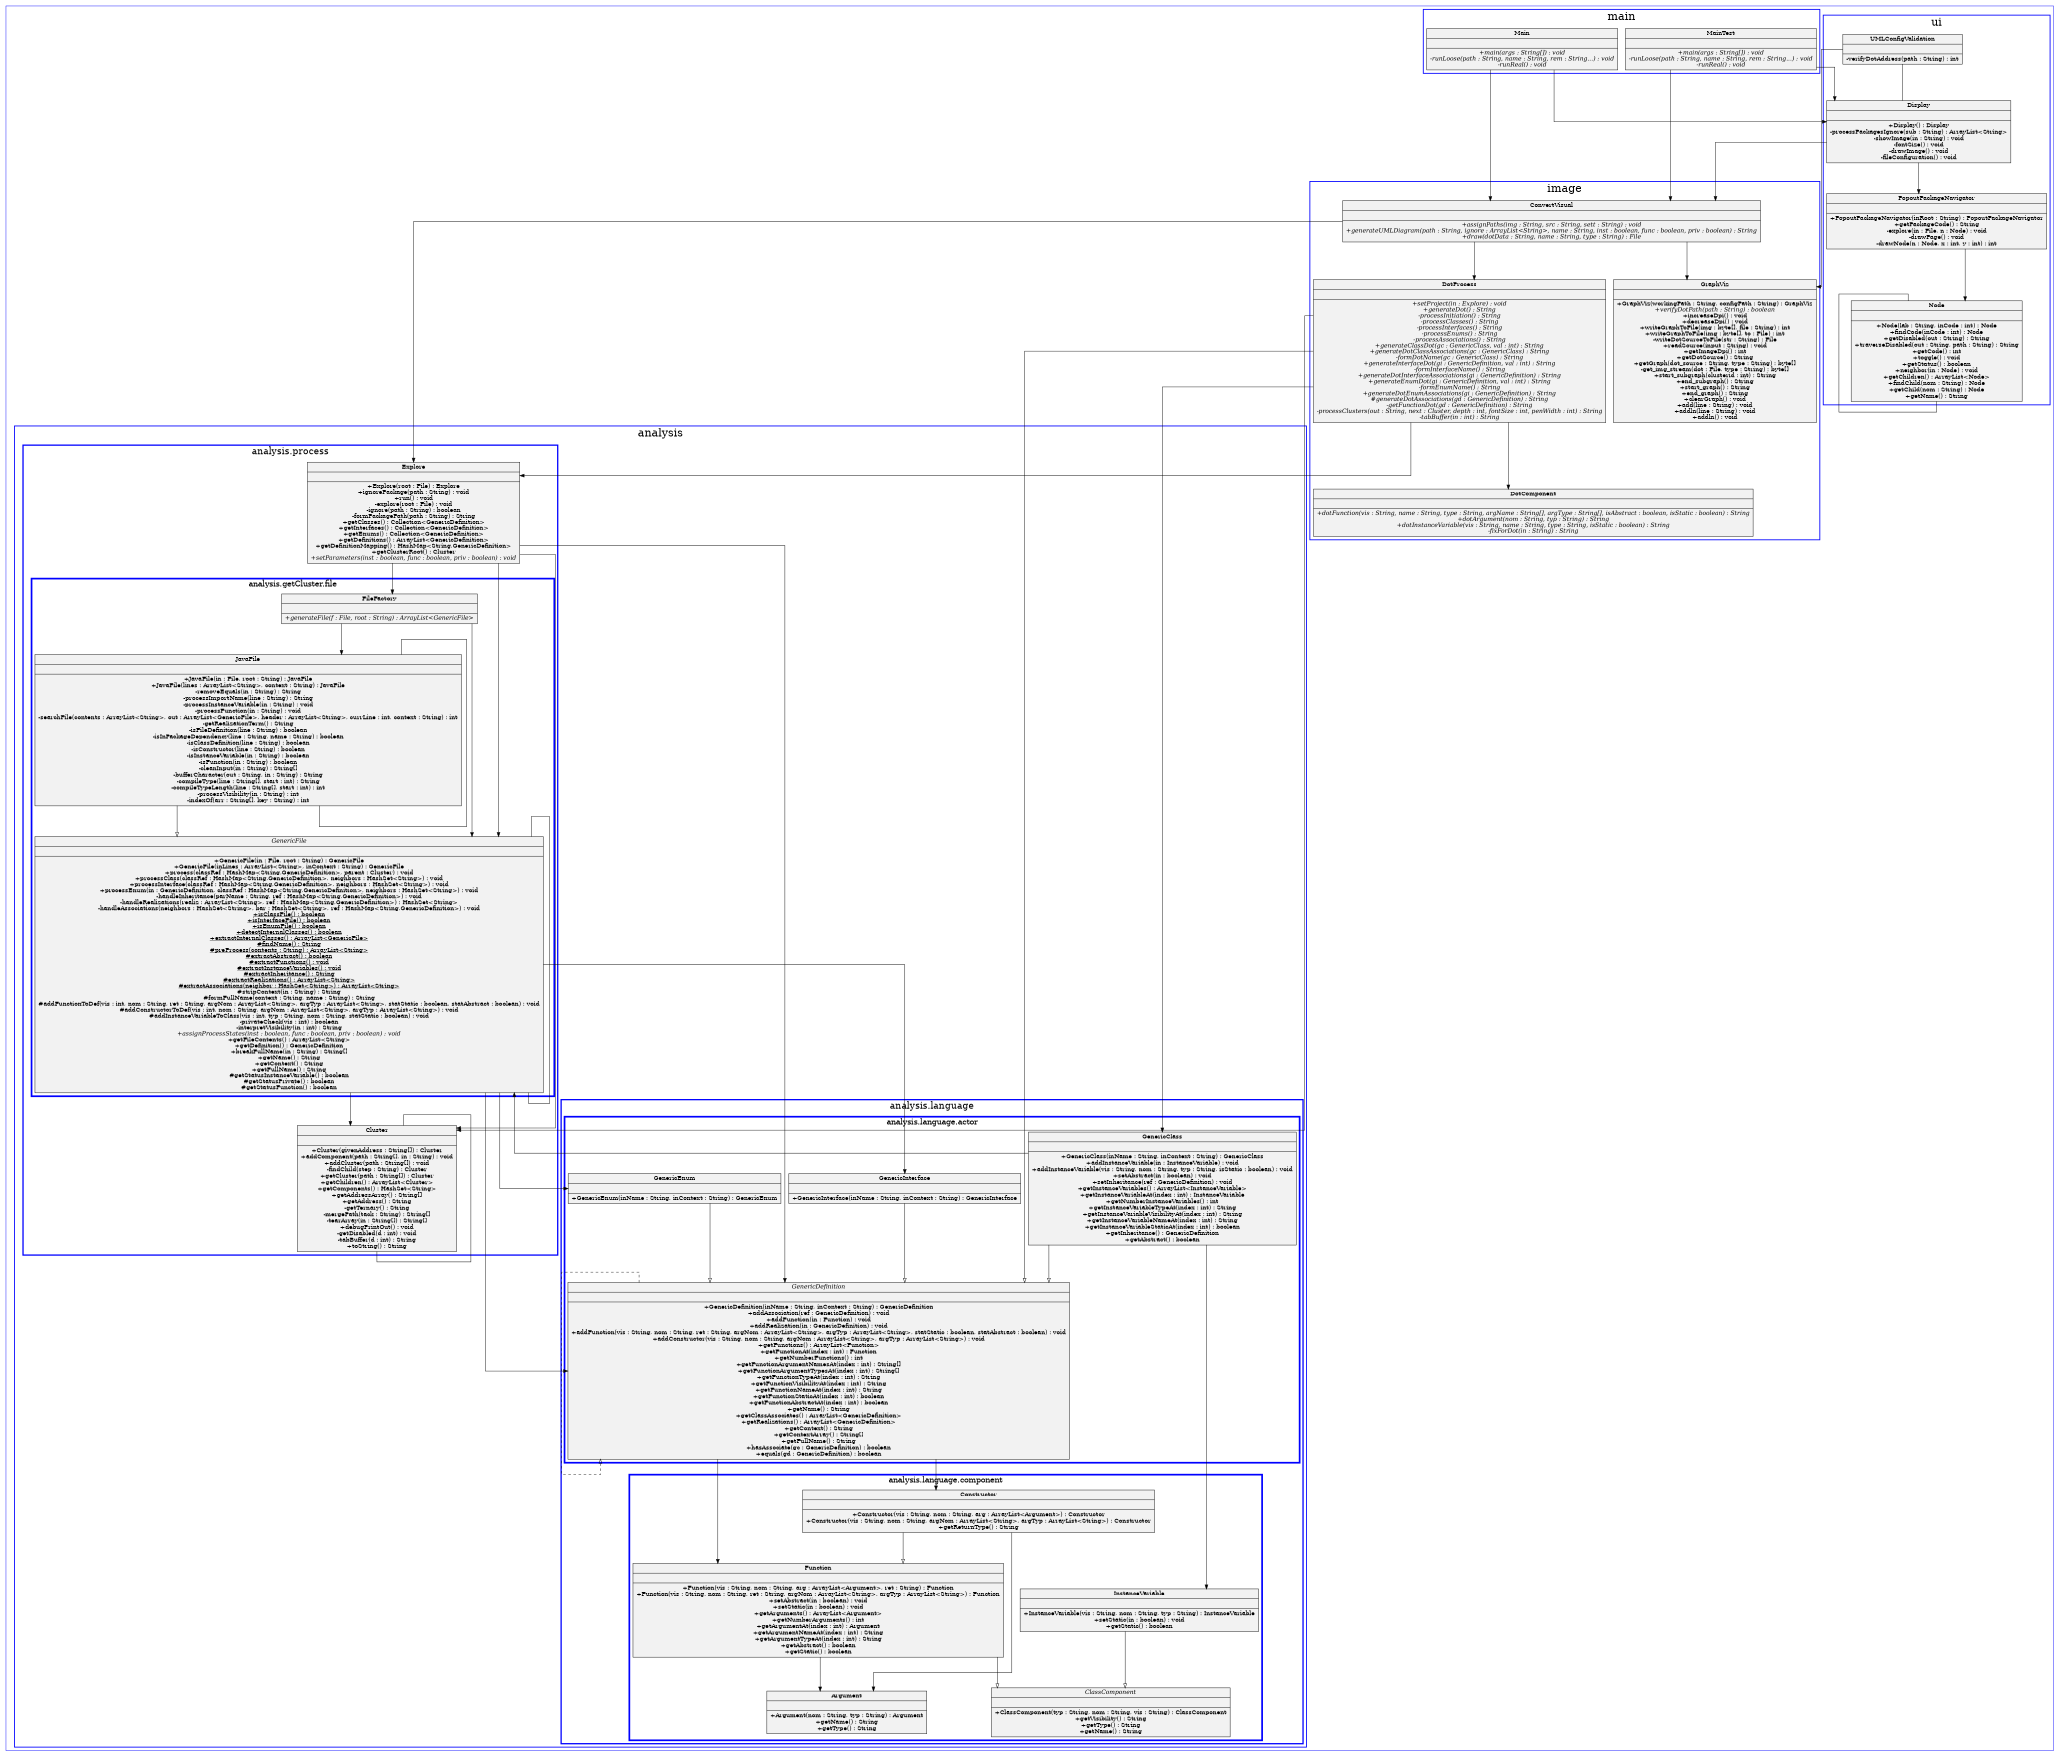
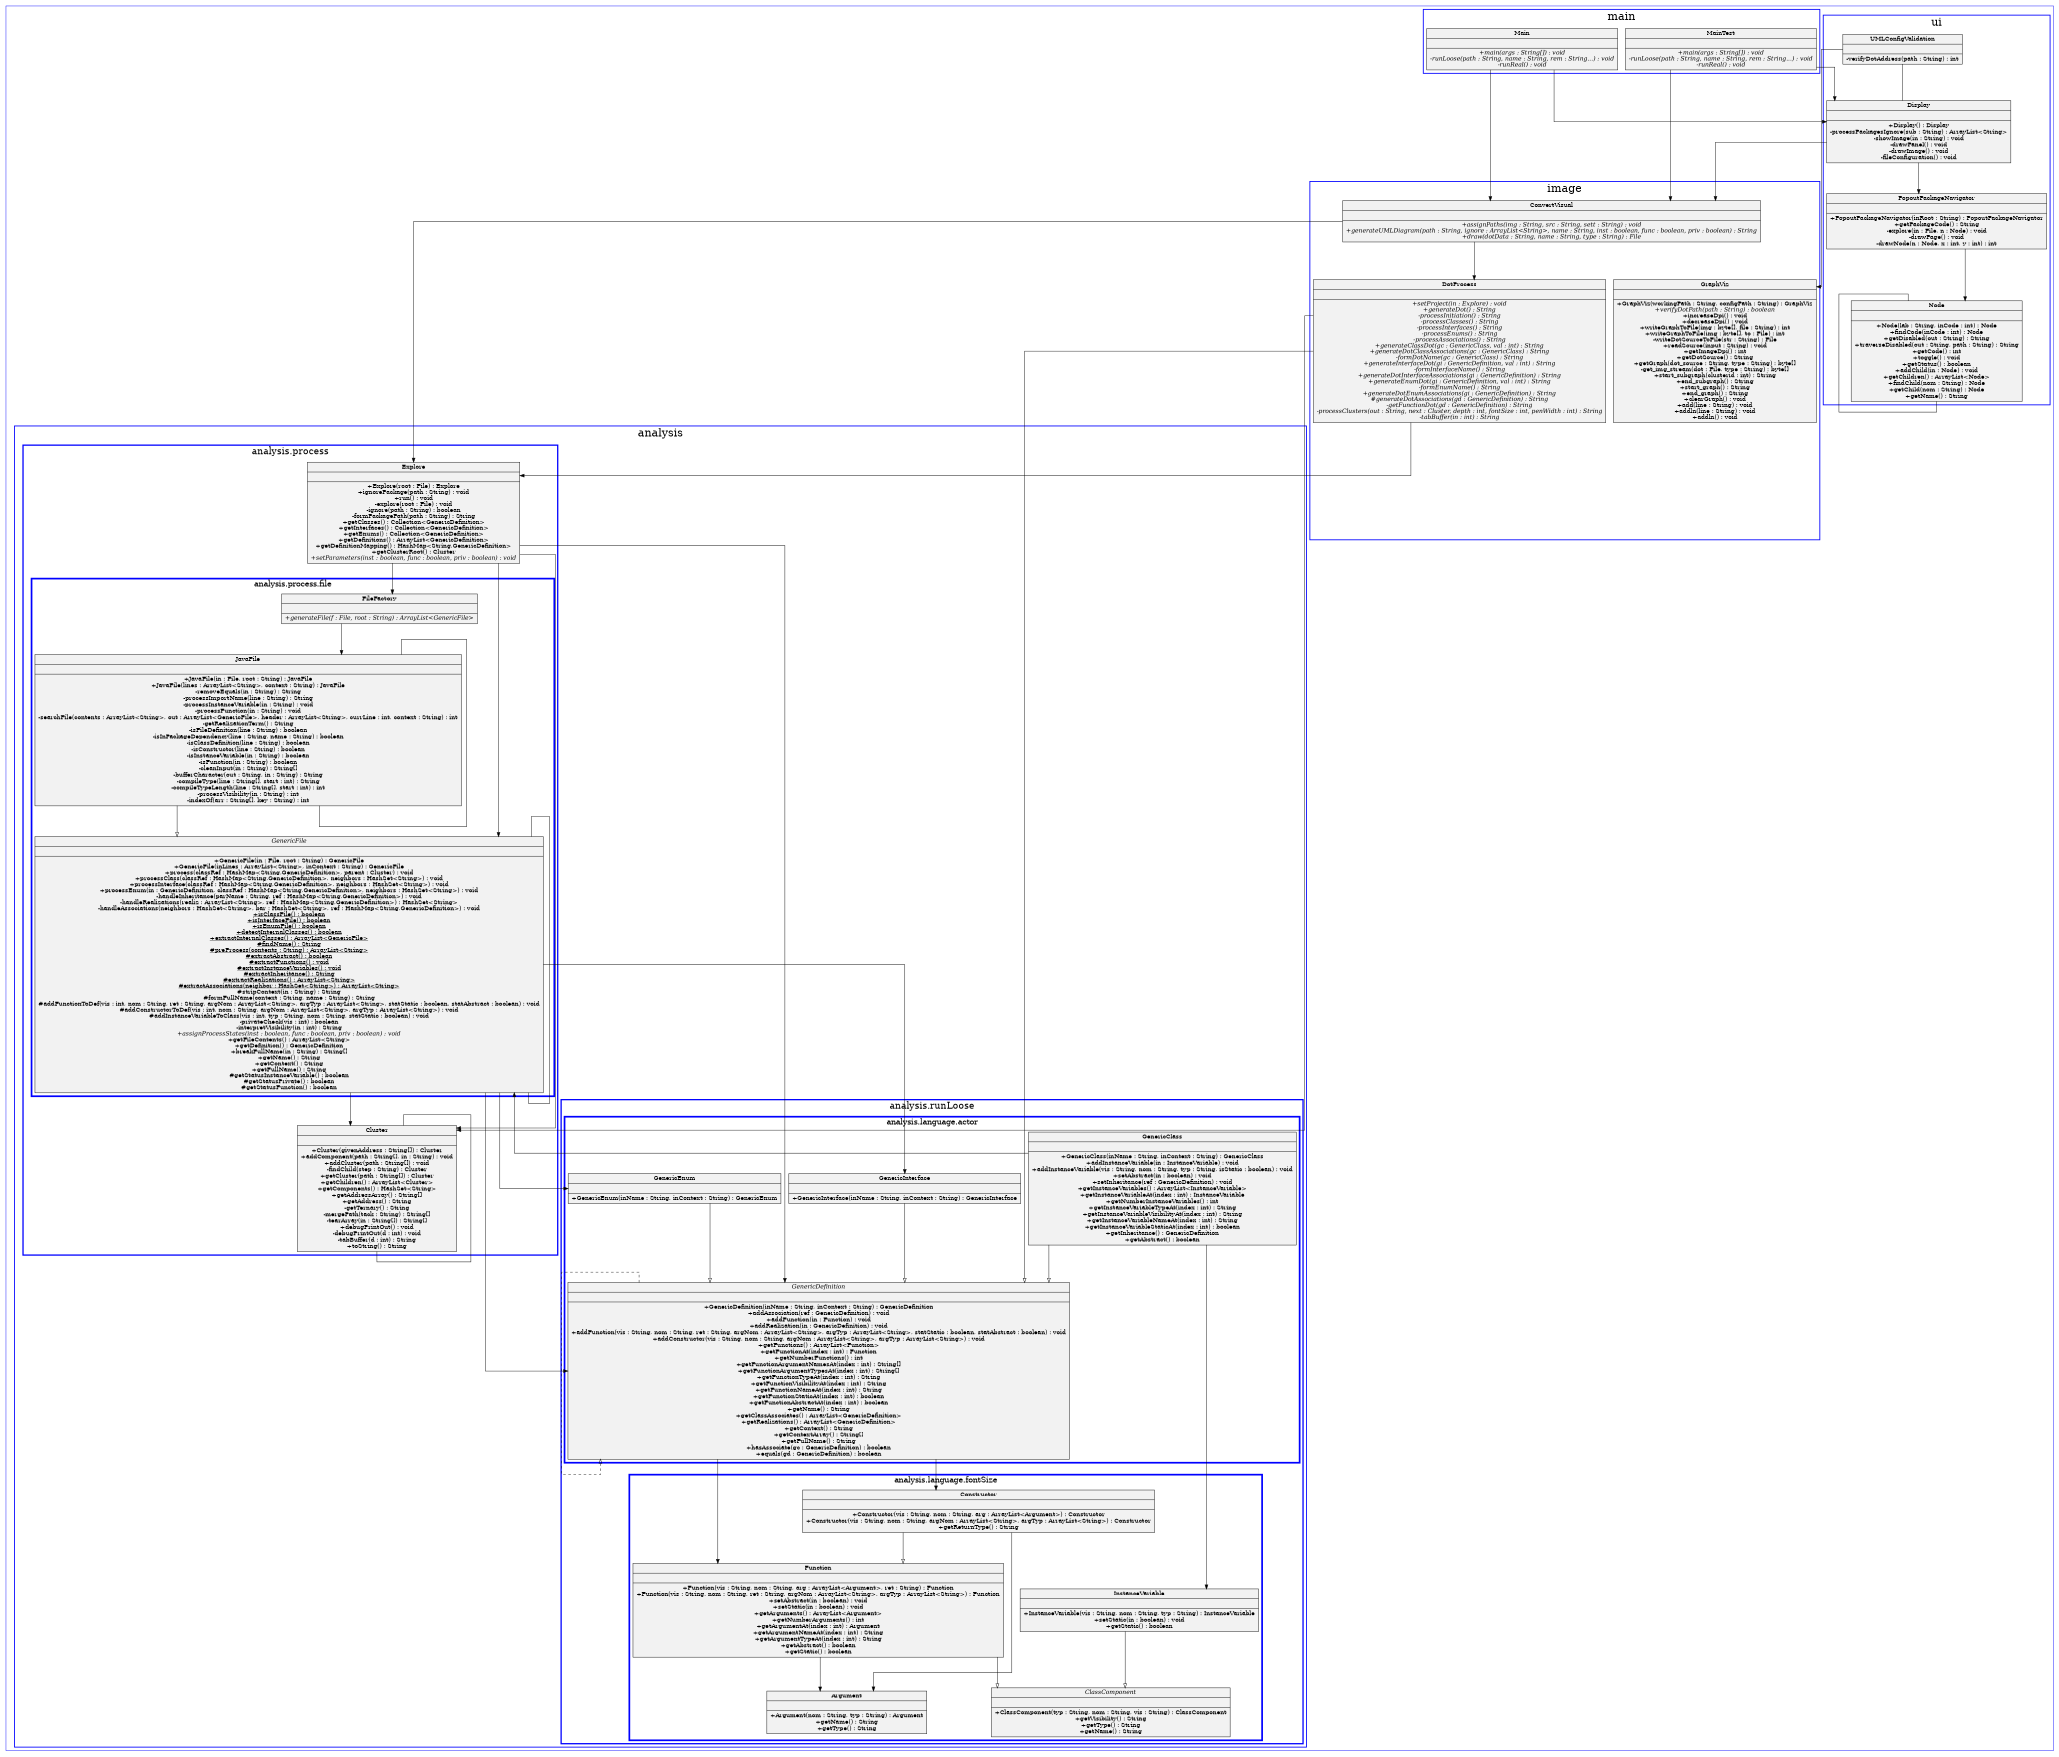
node "Display": text "-fontSize() : void" -> "-drawPanel() : void"
edge "ConvertVisual" -> "GraphViz": removed
node "Node": text "+neighbor(in : Node) : void" -> "+addChild(in : Node) : void"
node "DotComponent": removed
cluster "analysis.getCluster.file": label "analysis.getCluster.file" -> "analysis.process.file"
edge "DotProcess" -> "GenericClass": removed
edge "FileFactory" -> "GenericFile": removed
cluster "analysis.language": label "analysis.language" -> "analysis.runLoose"
node "Cluster": text "-getDisabled(d : int) : void" -> "-debugPrintOut(d : int) : void"
cluster "analysis.language.component": label "analysis.language.component" -> "analysis.language.fontSize"
